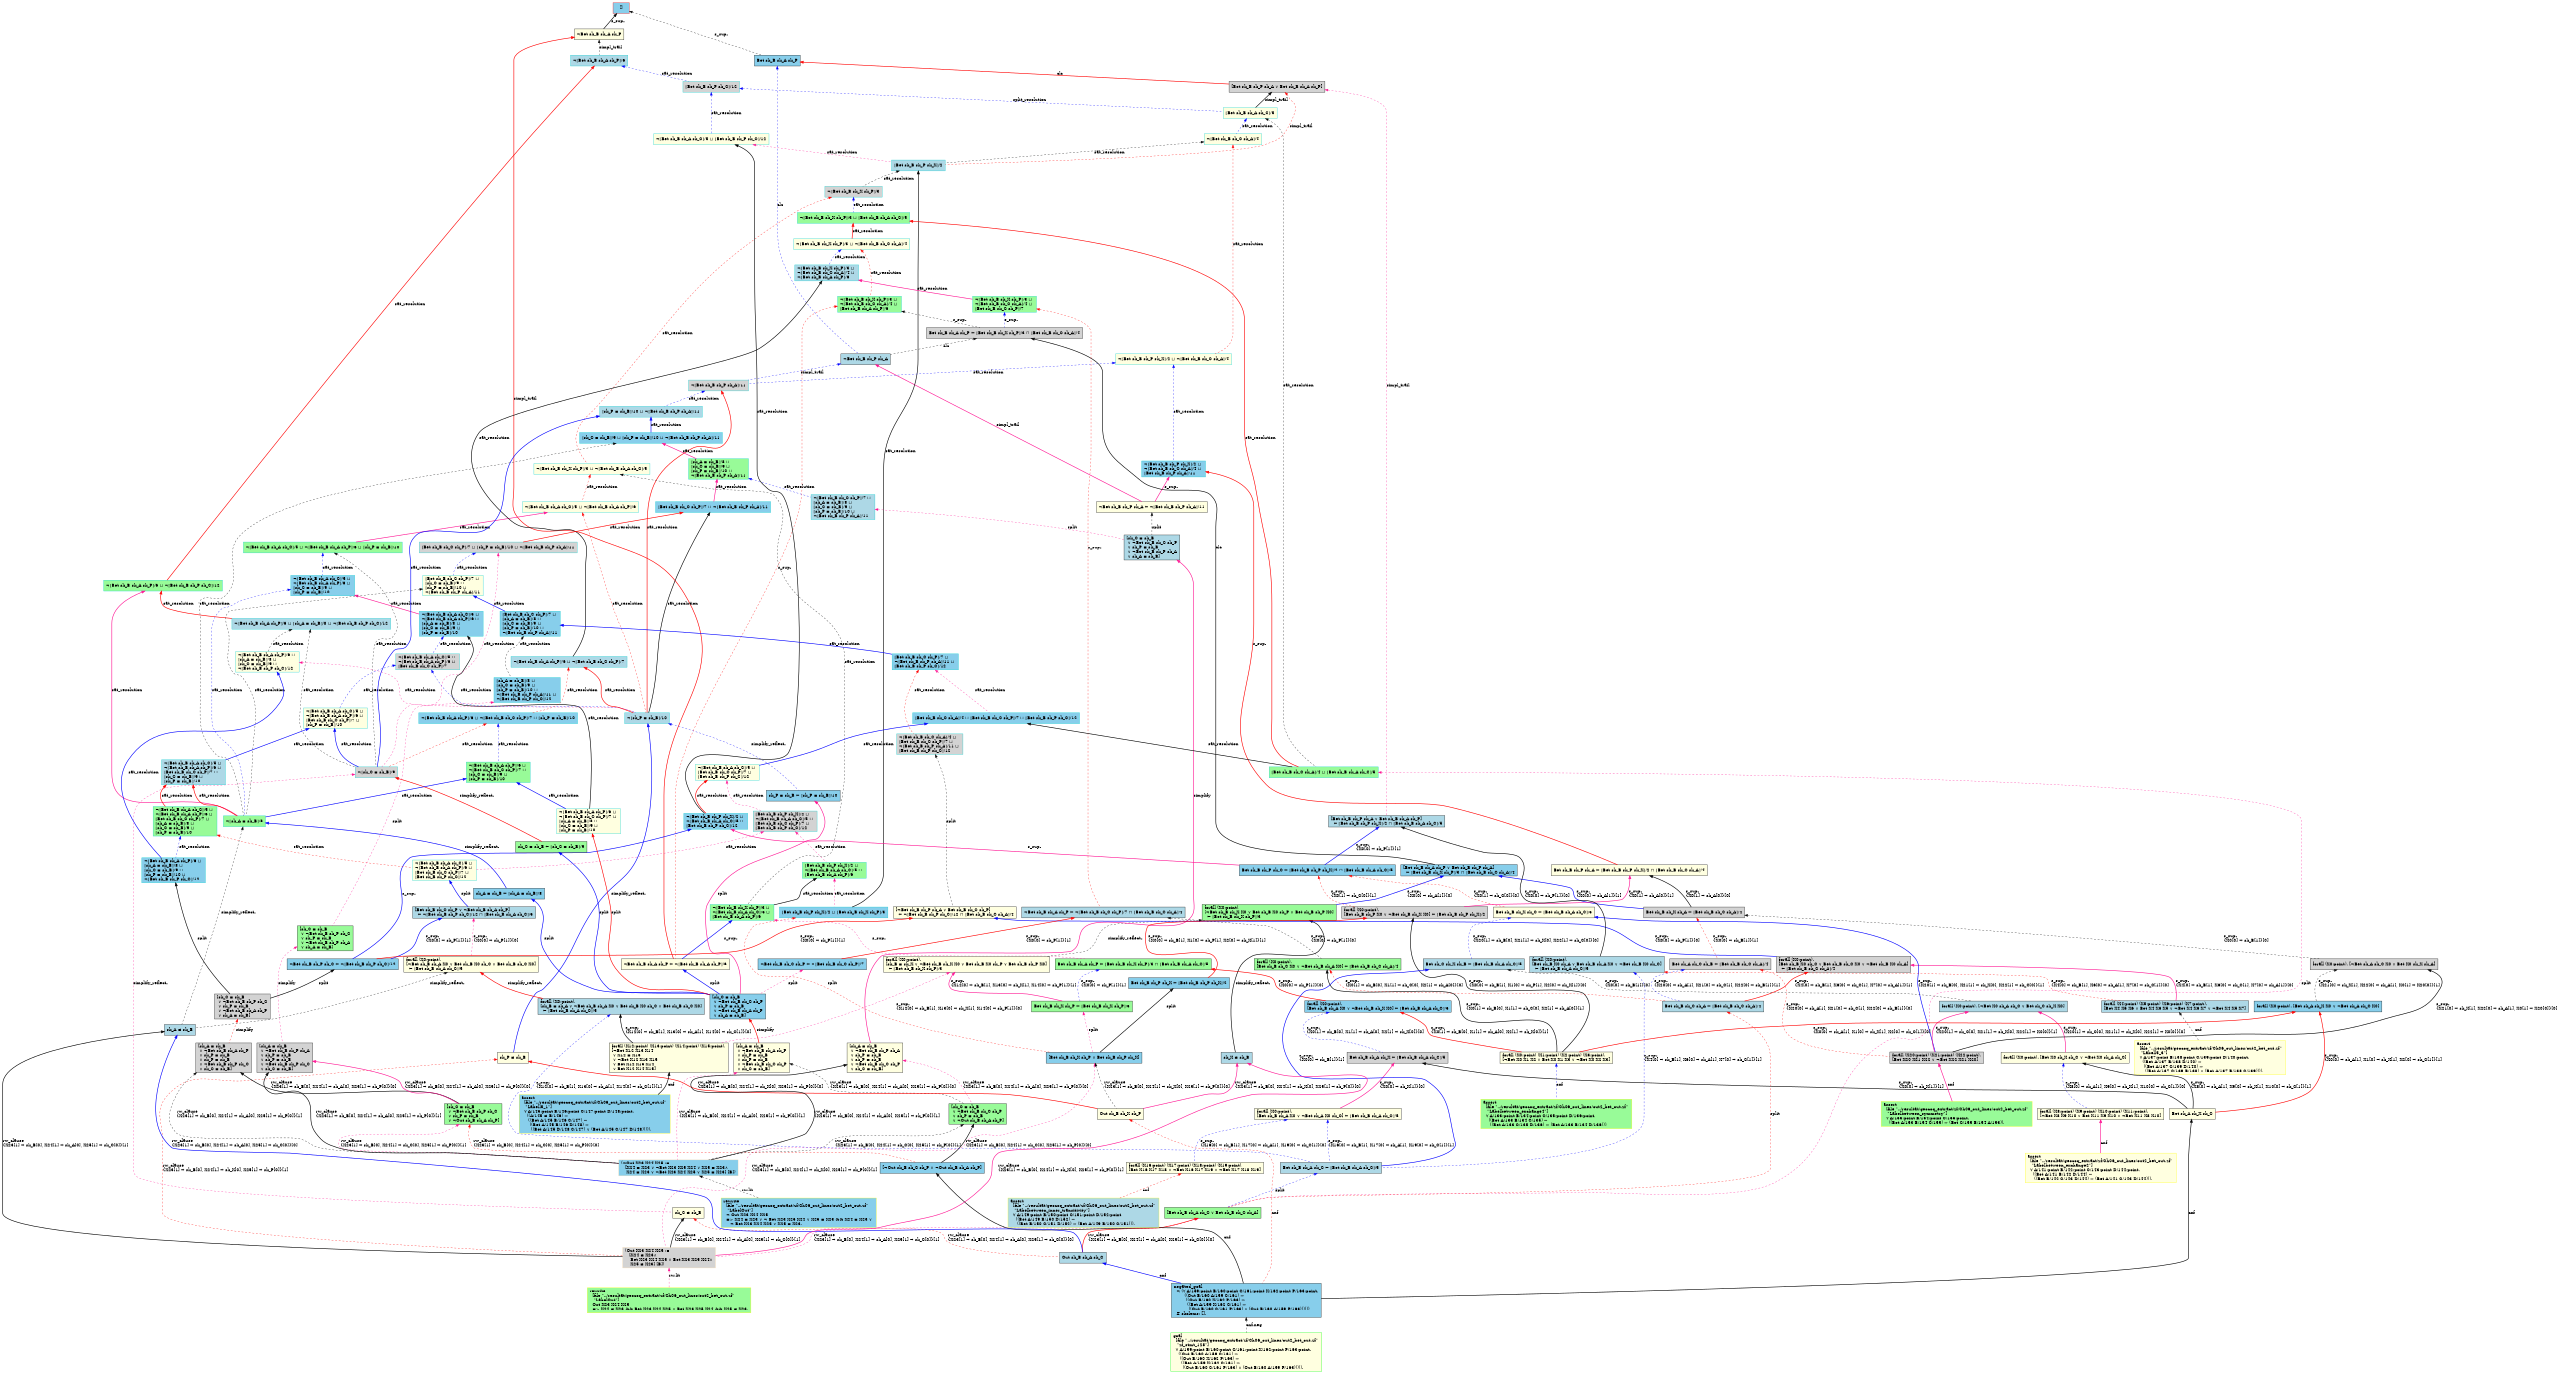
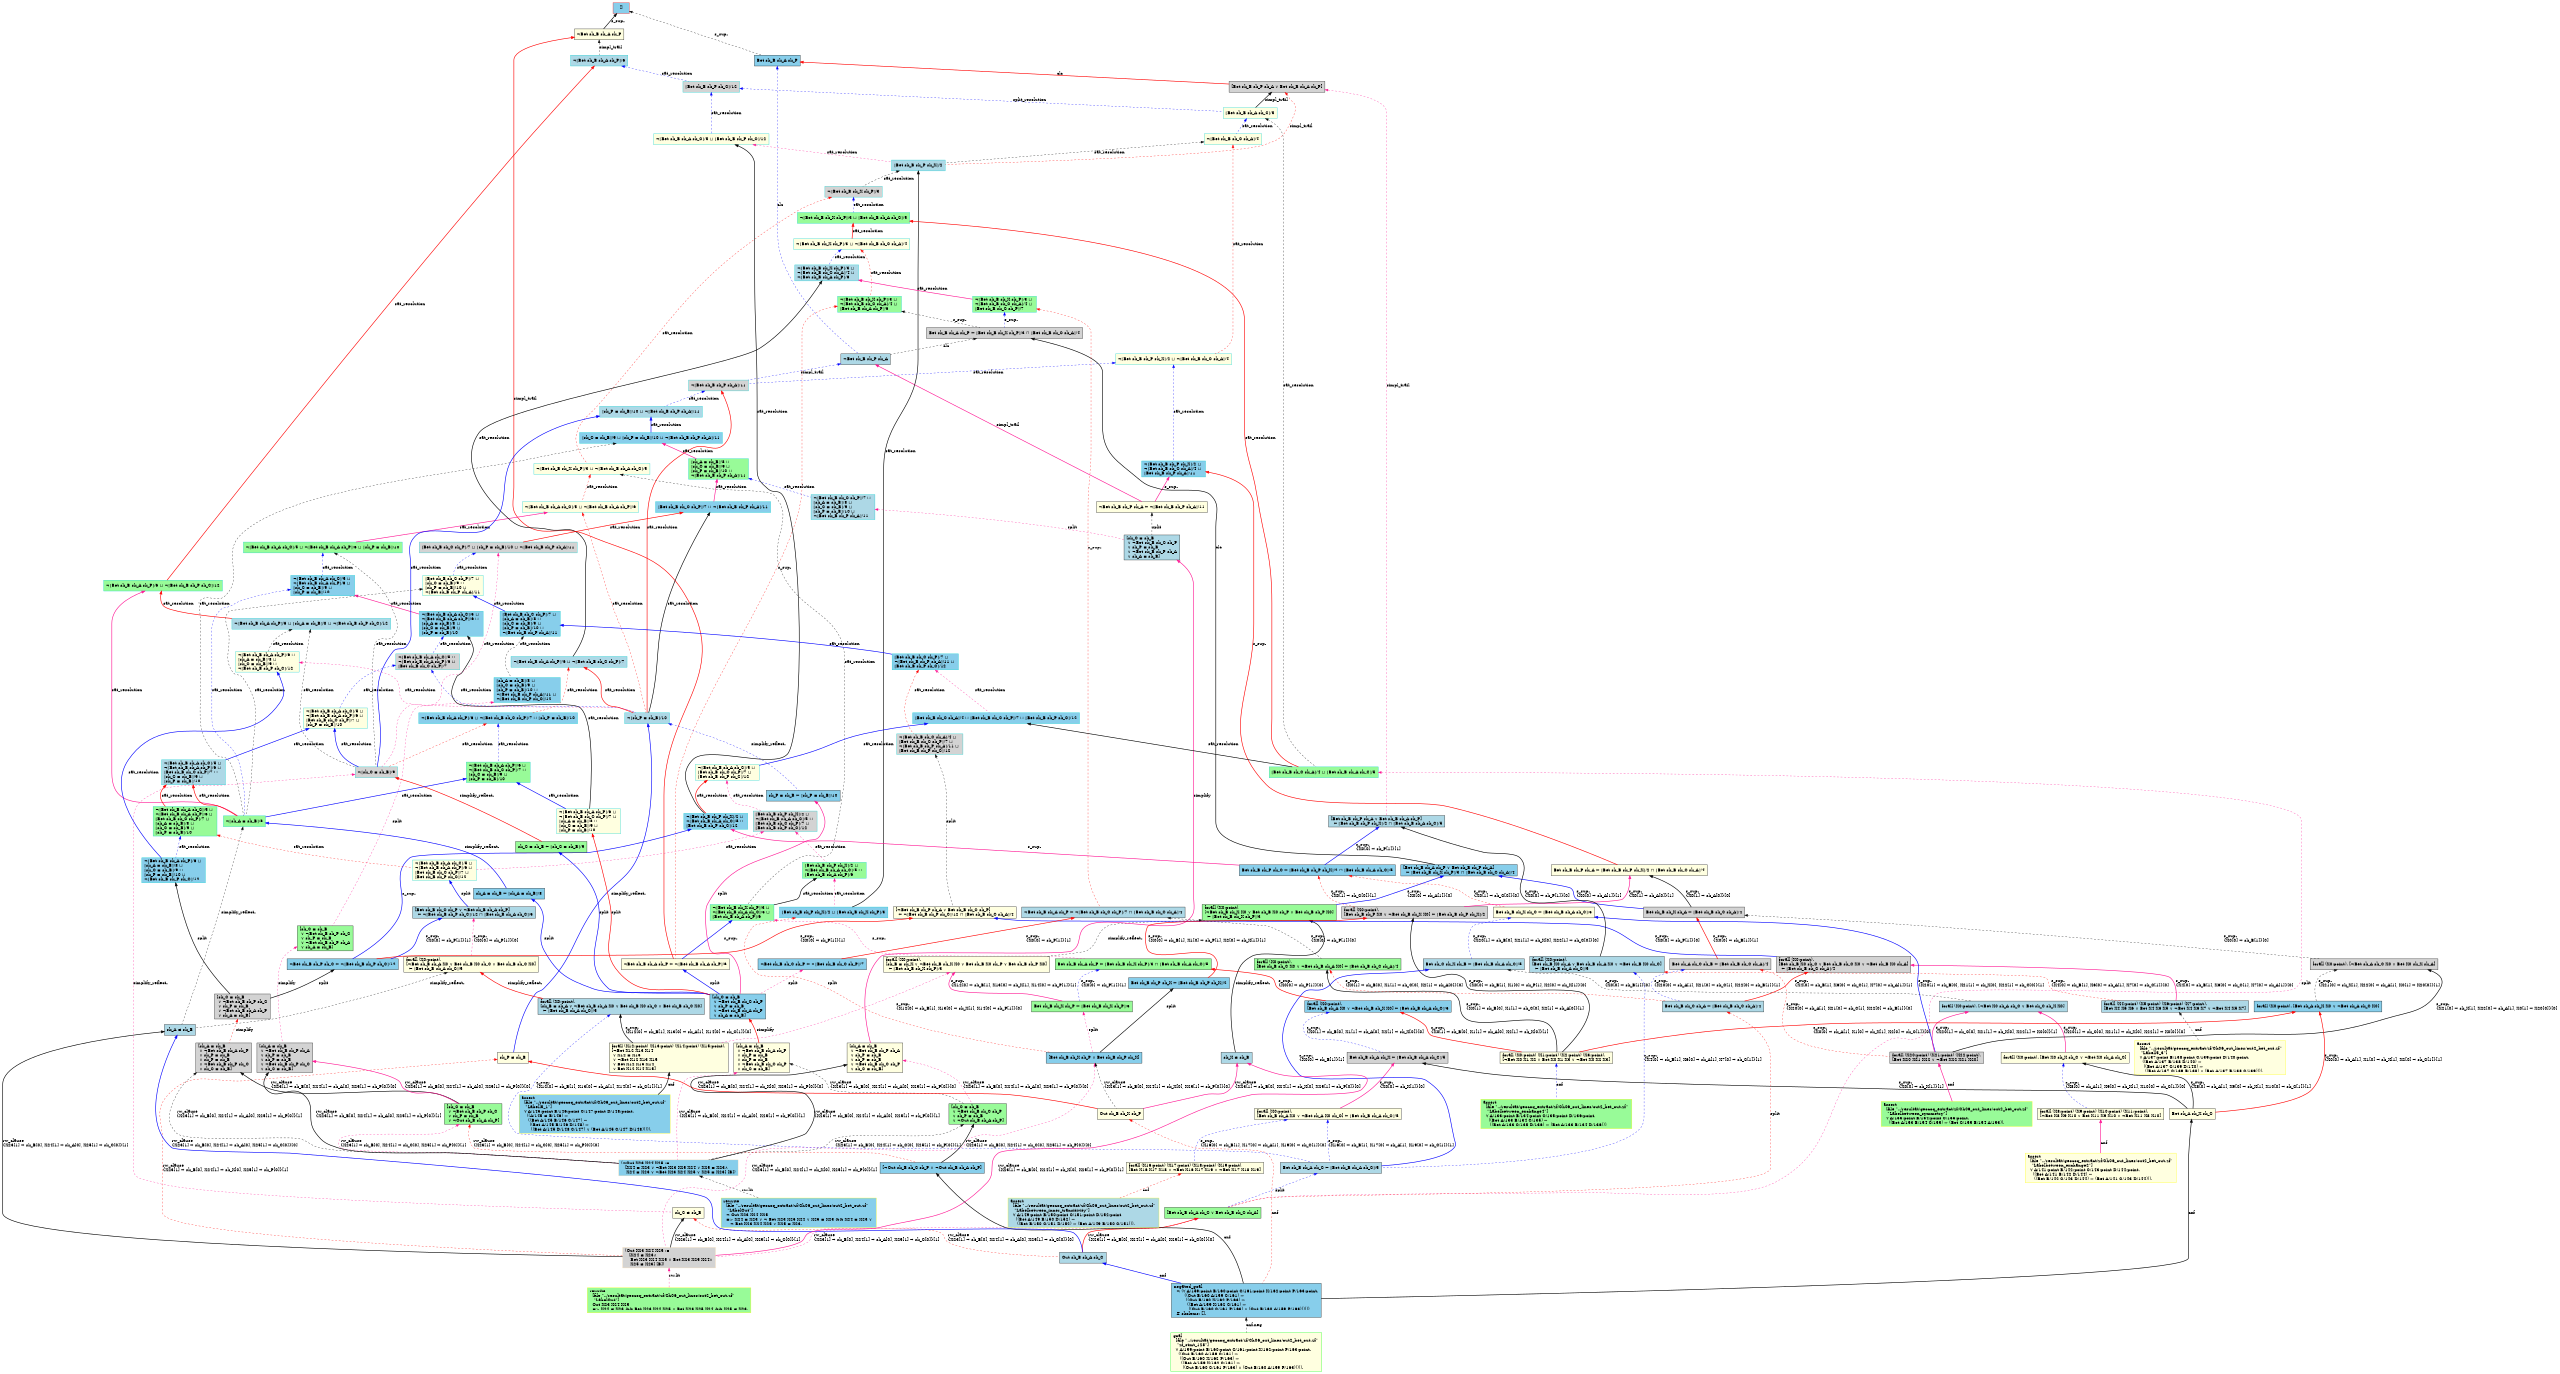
edge "Bet sk_A sk_C sk_B ← ⟦Bet sk_B sk_C sk_A⟧/4" -> "Bet sk_B sk_X sk_A ← ⟦Bet sk_B sk_C sk_A⟧/4": style dashed -> bold
